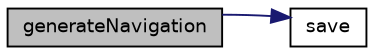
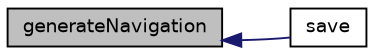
edge "generateNavigation" -> "save": reversed
